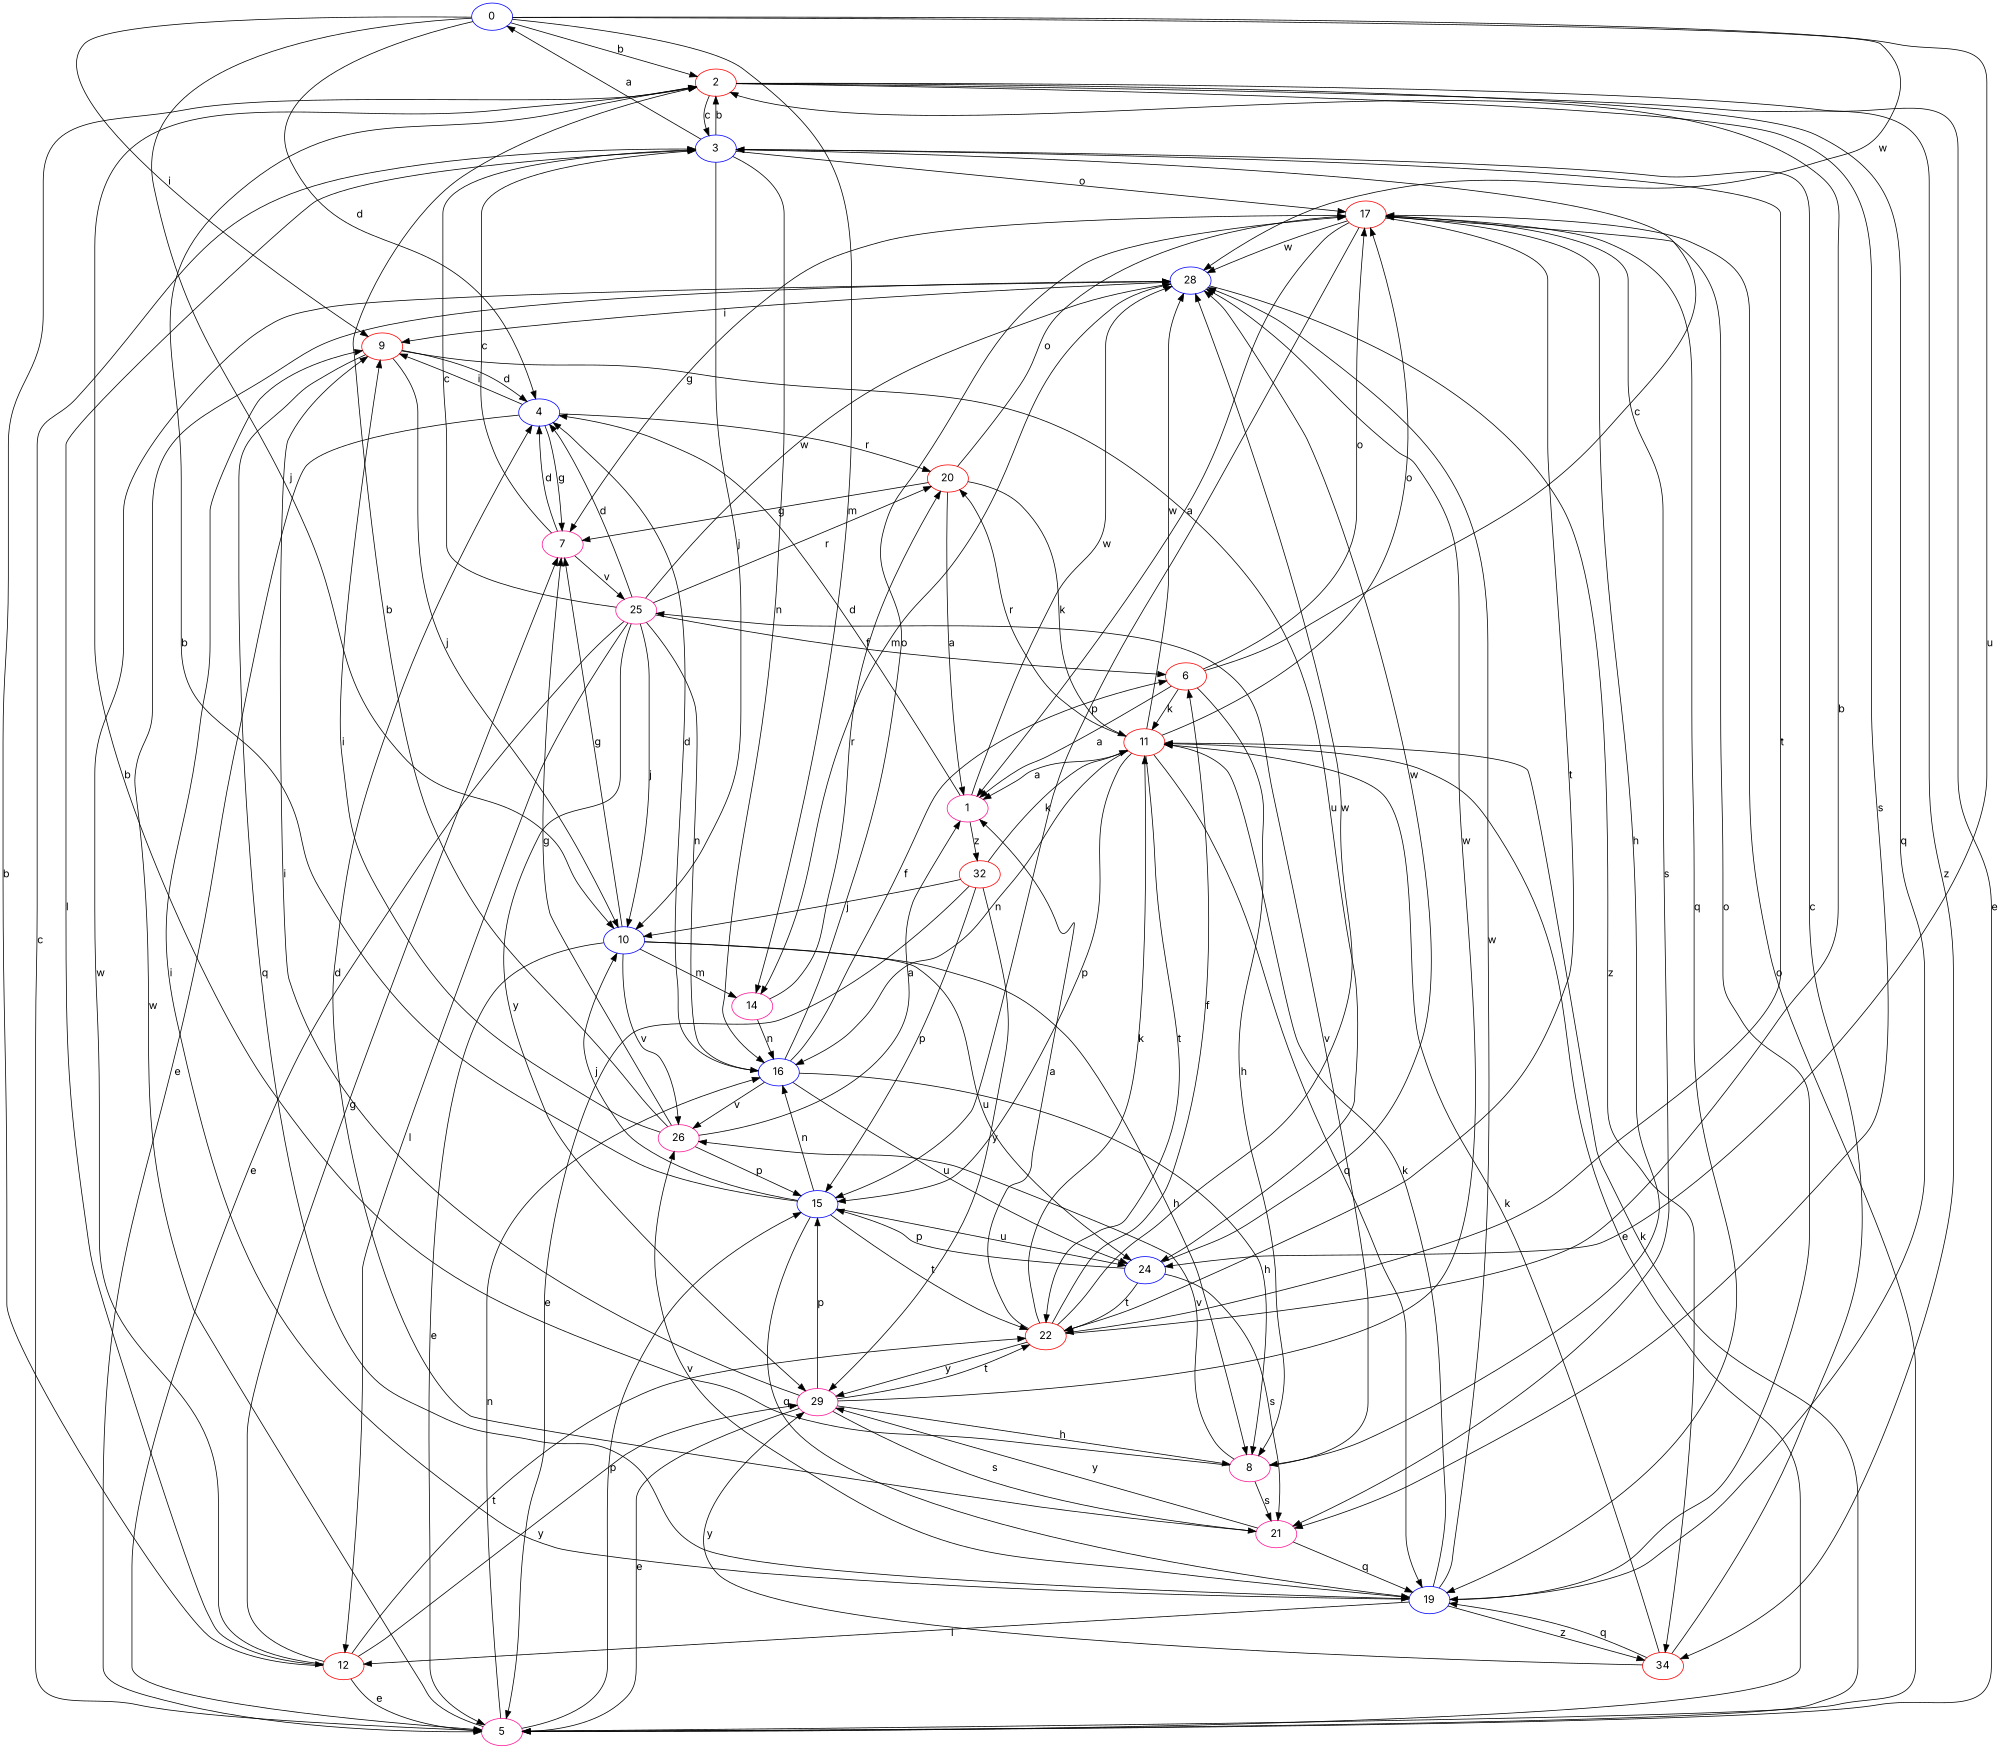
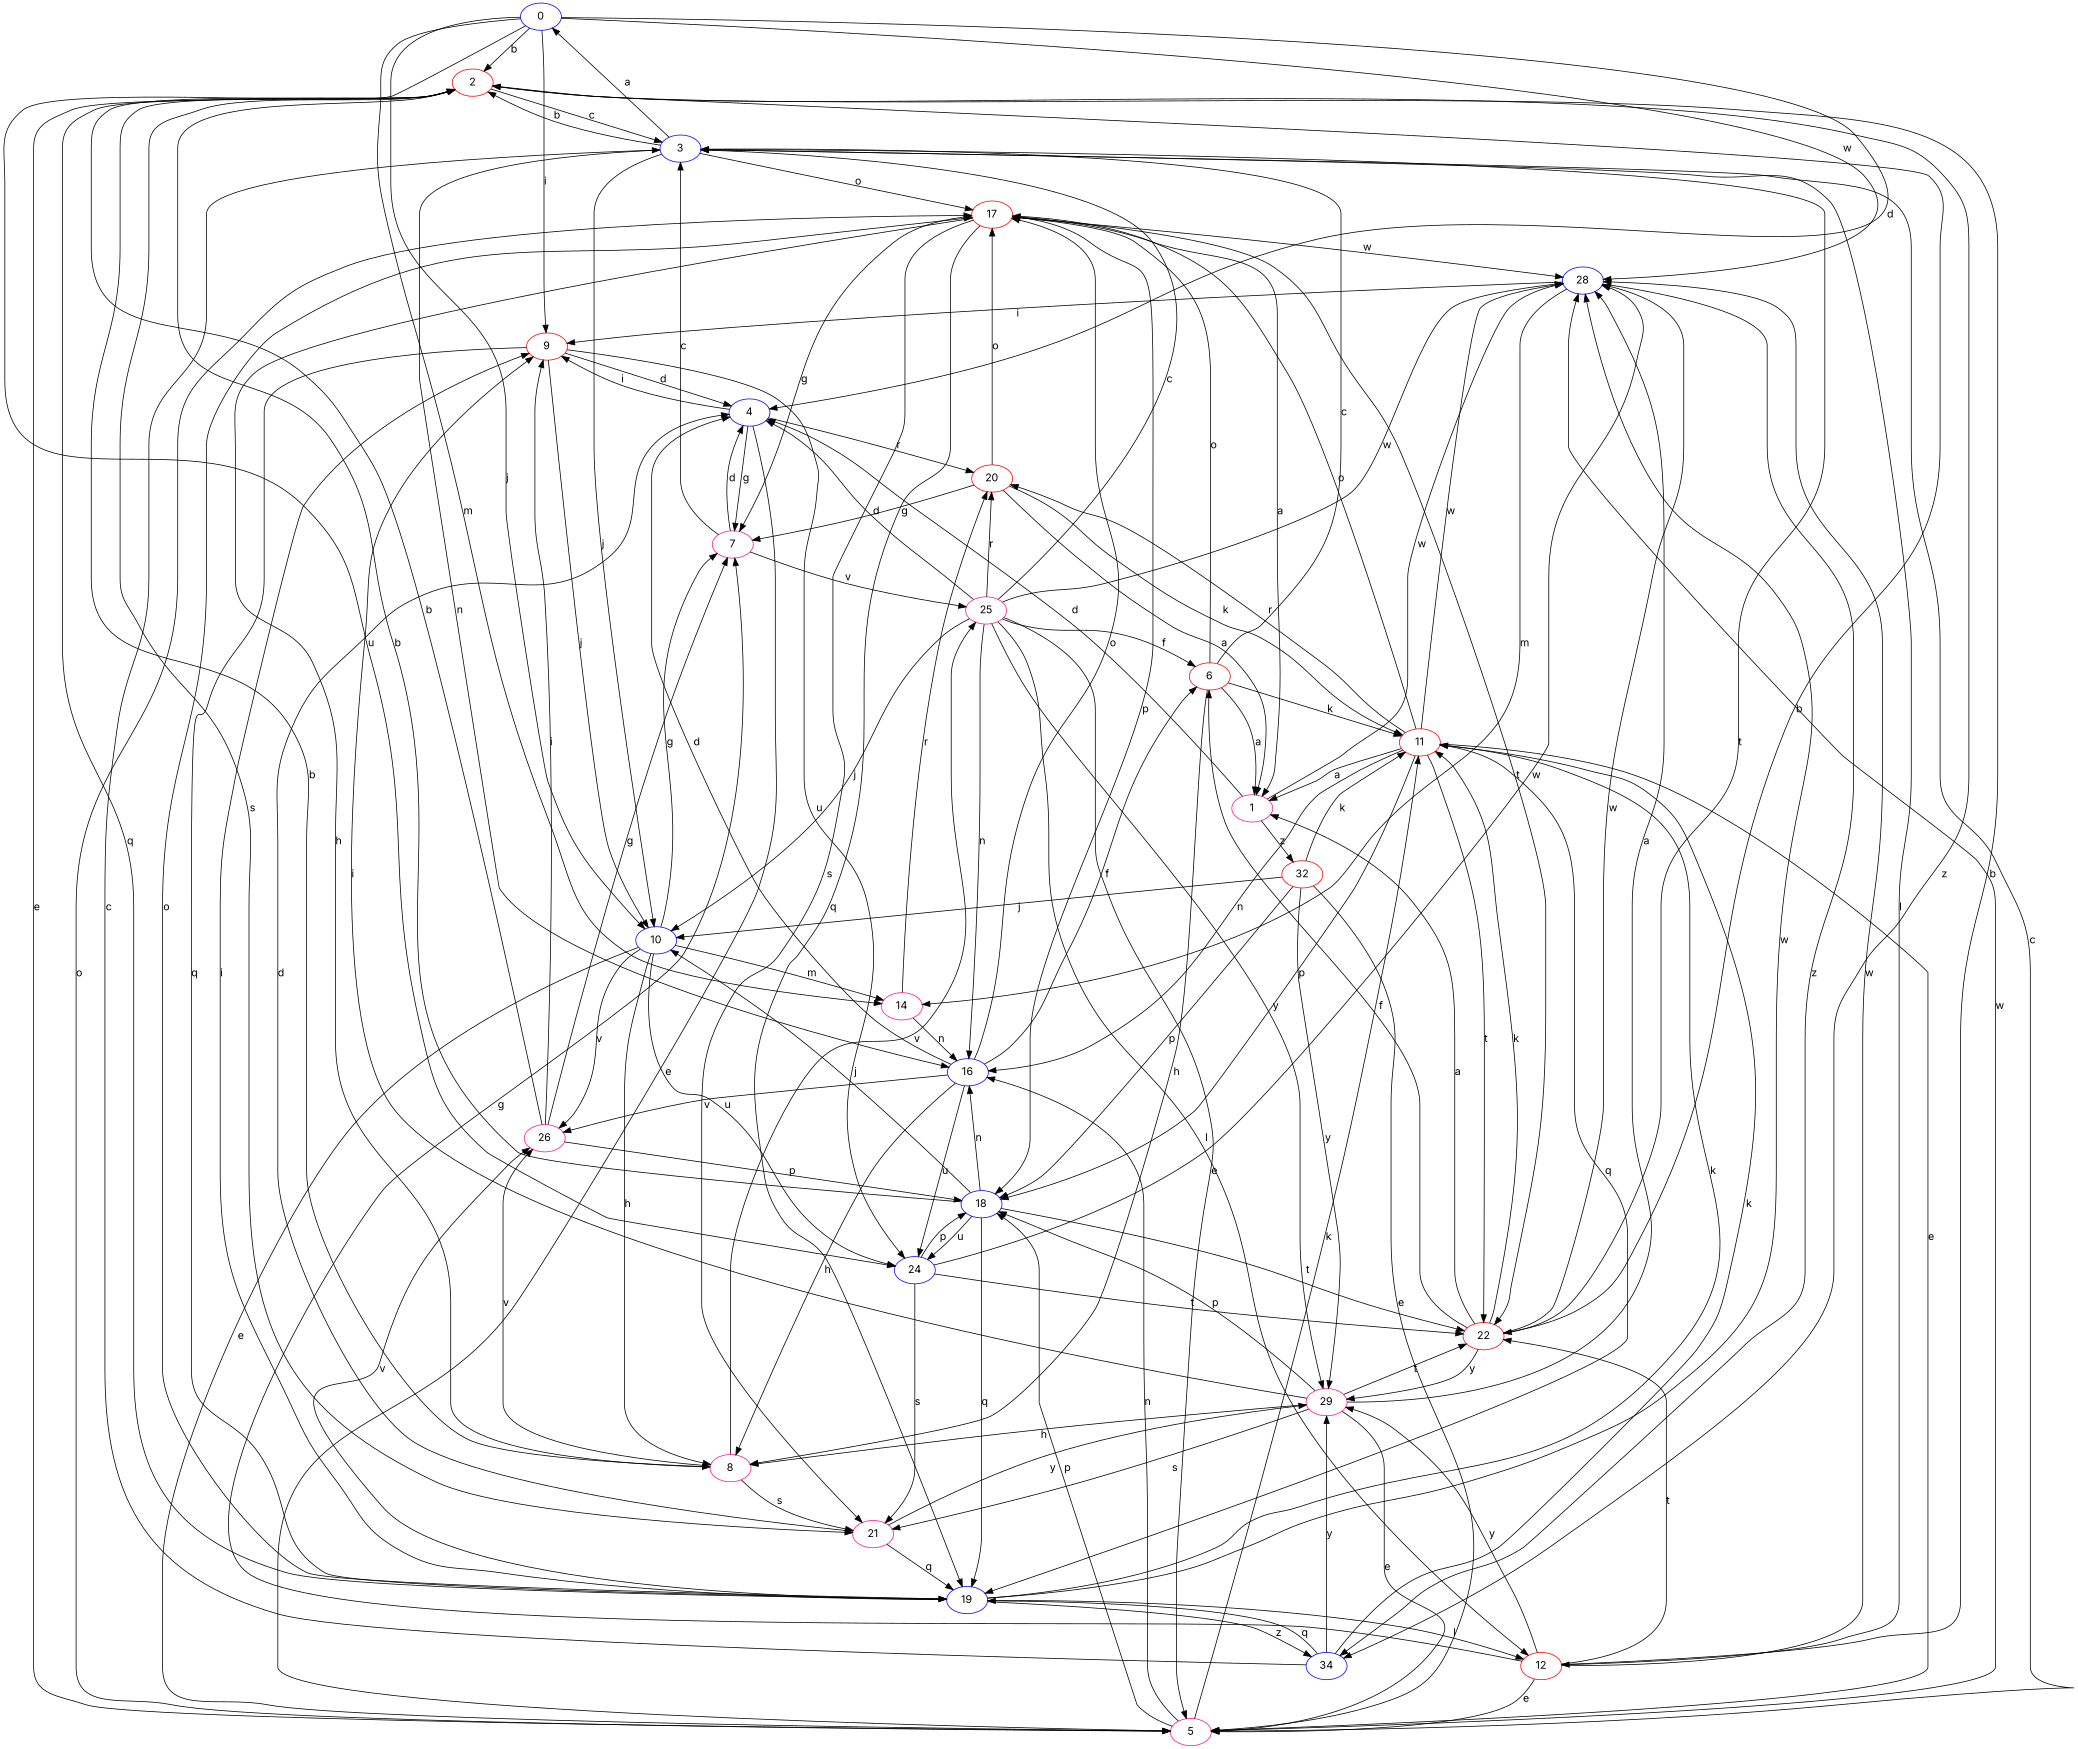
edge "29" -> "28": label "w" -> "a"
edge "26" -> "1": removed, label "a"
node "15": label "15" -> "18"
node "34": color red -> blue
